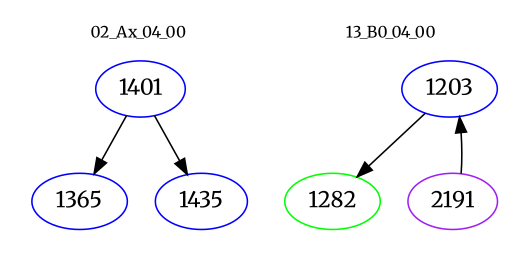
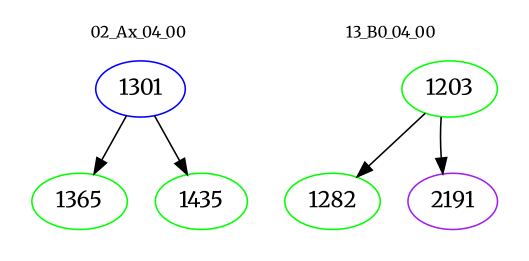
node "1401": label "1401" -> "1301"
node "1203": color blue -> green
edge "2191" -> "1203": reversed
node "1365": color blue -> green
node "1435": color blue -> green
